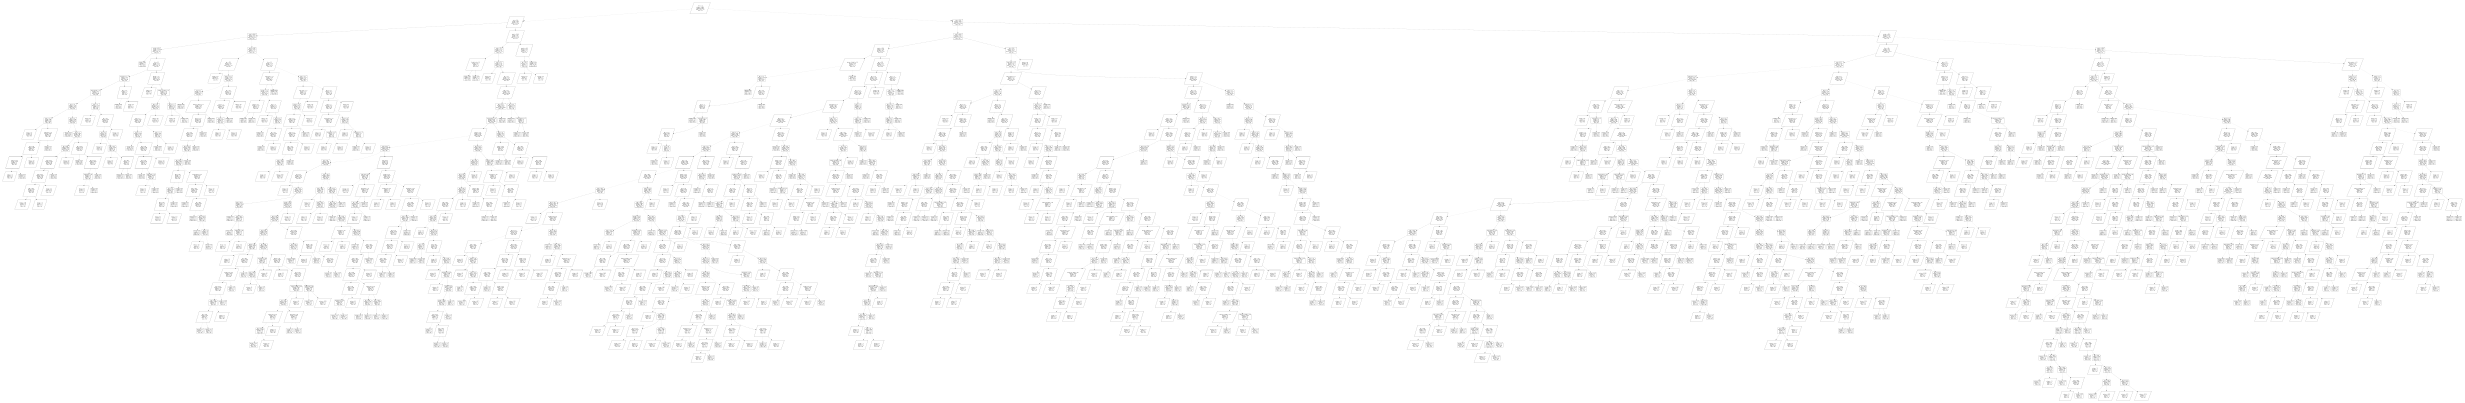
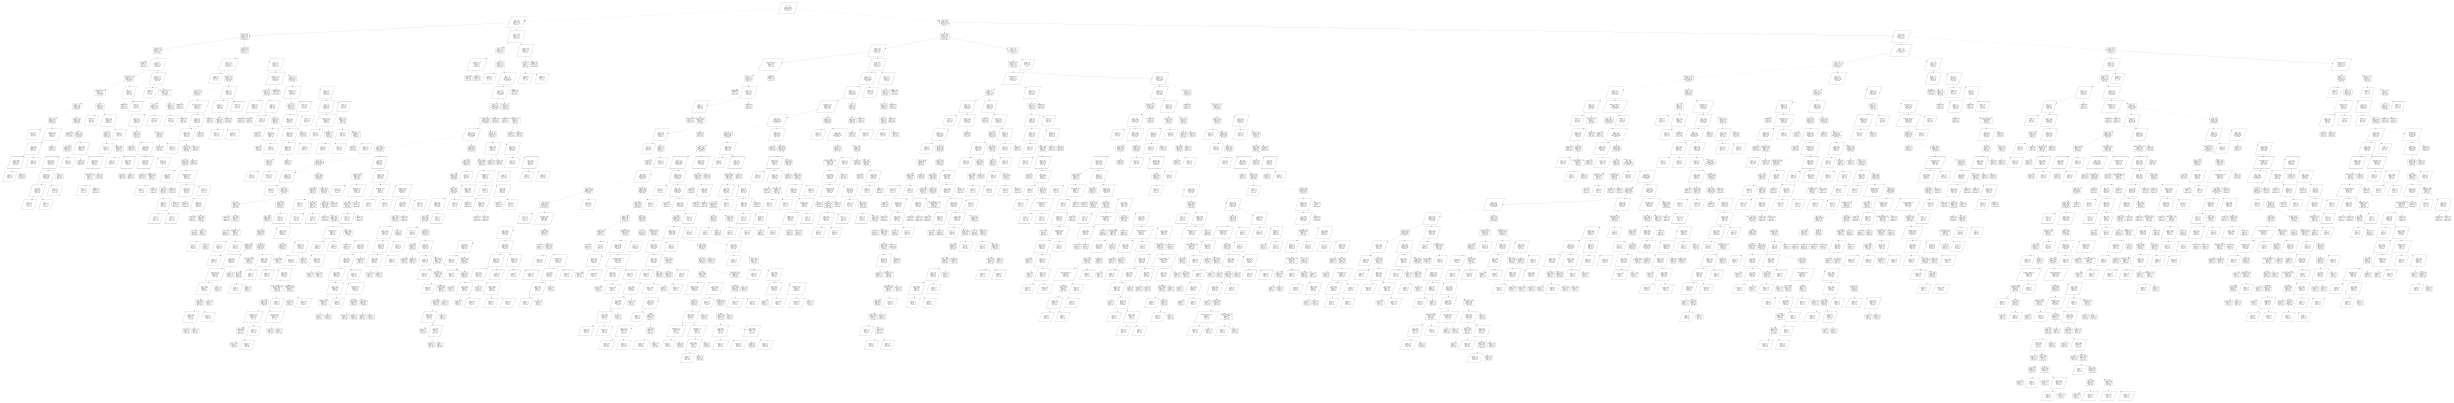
node "entropy = 0.0 samples = 13 value = [13, 0] class = No": added
node "entropy = 0.845 samples = 11 value = [3, 8] class = Yes": removed
